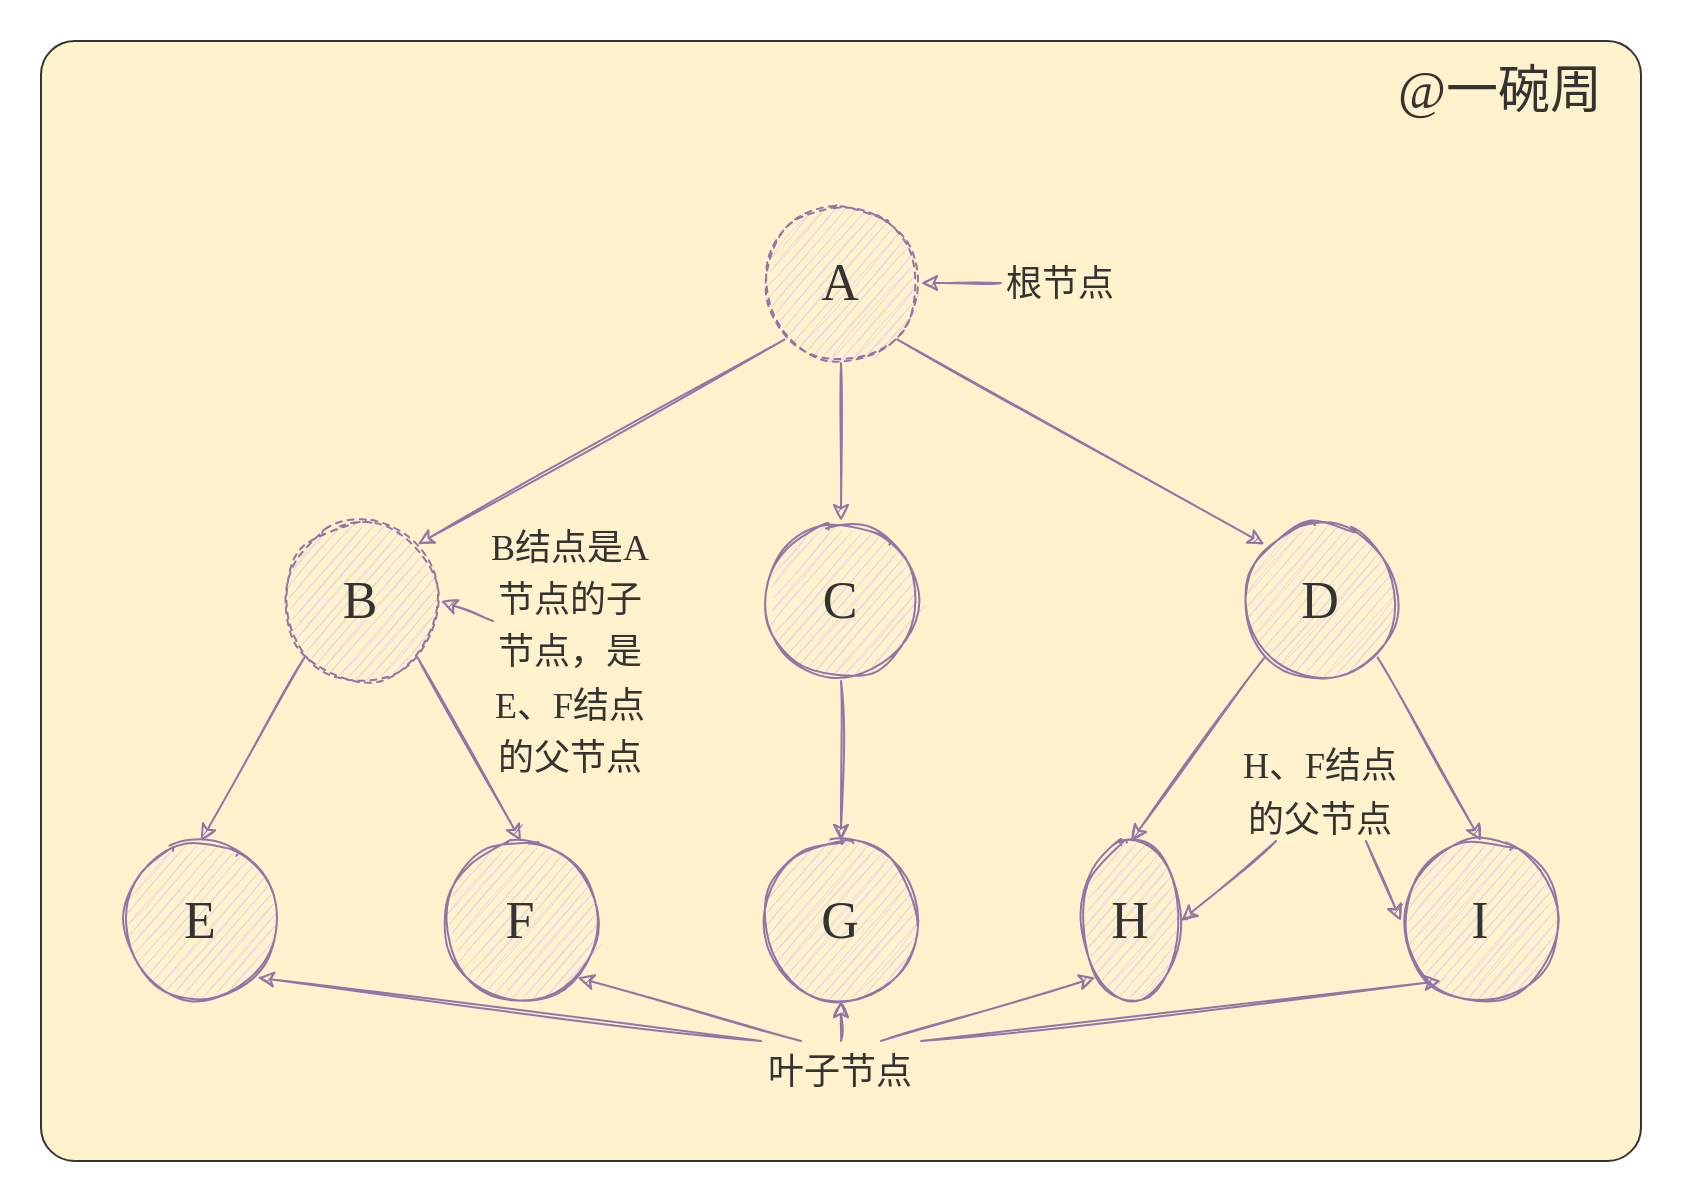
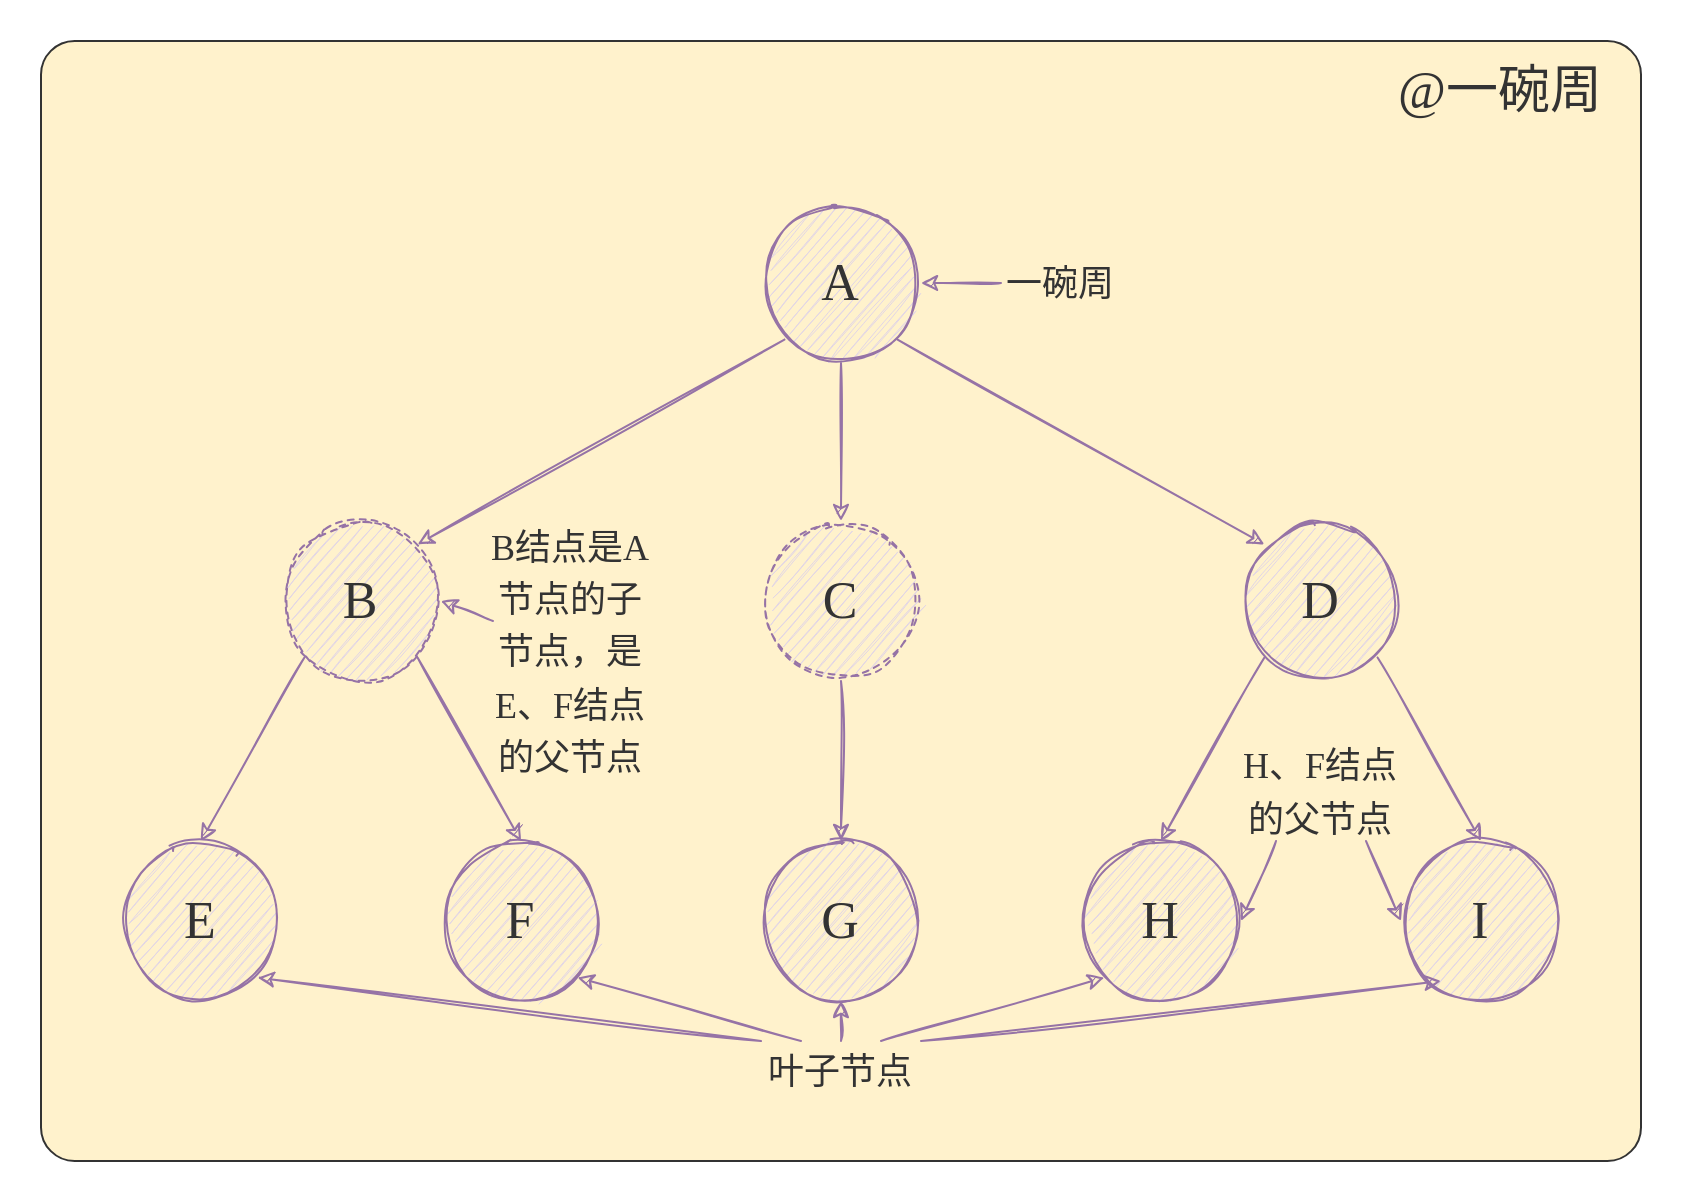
node "A": style dashed -> solid
node "根节点": label "根节点" -> "一碗周"
node "C": style solid -> dashed
node "H": size 100x160 -> 160x160
